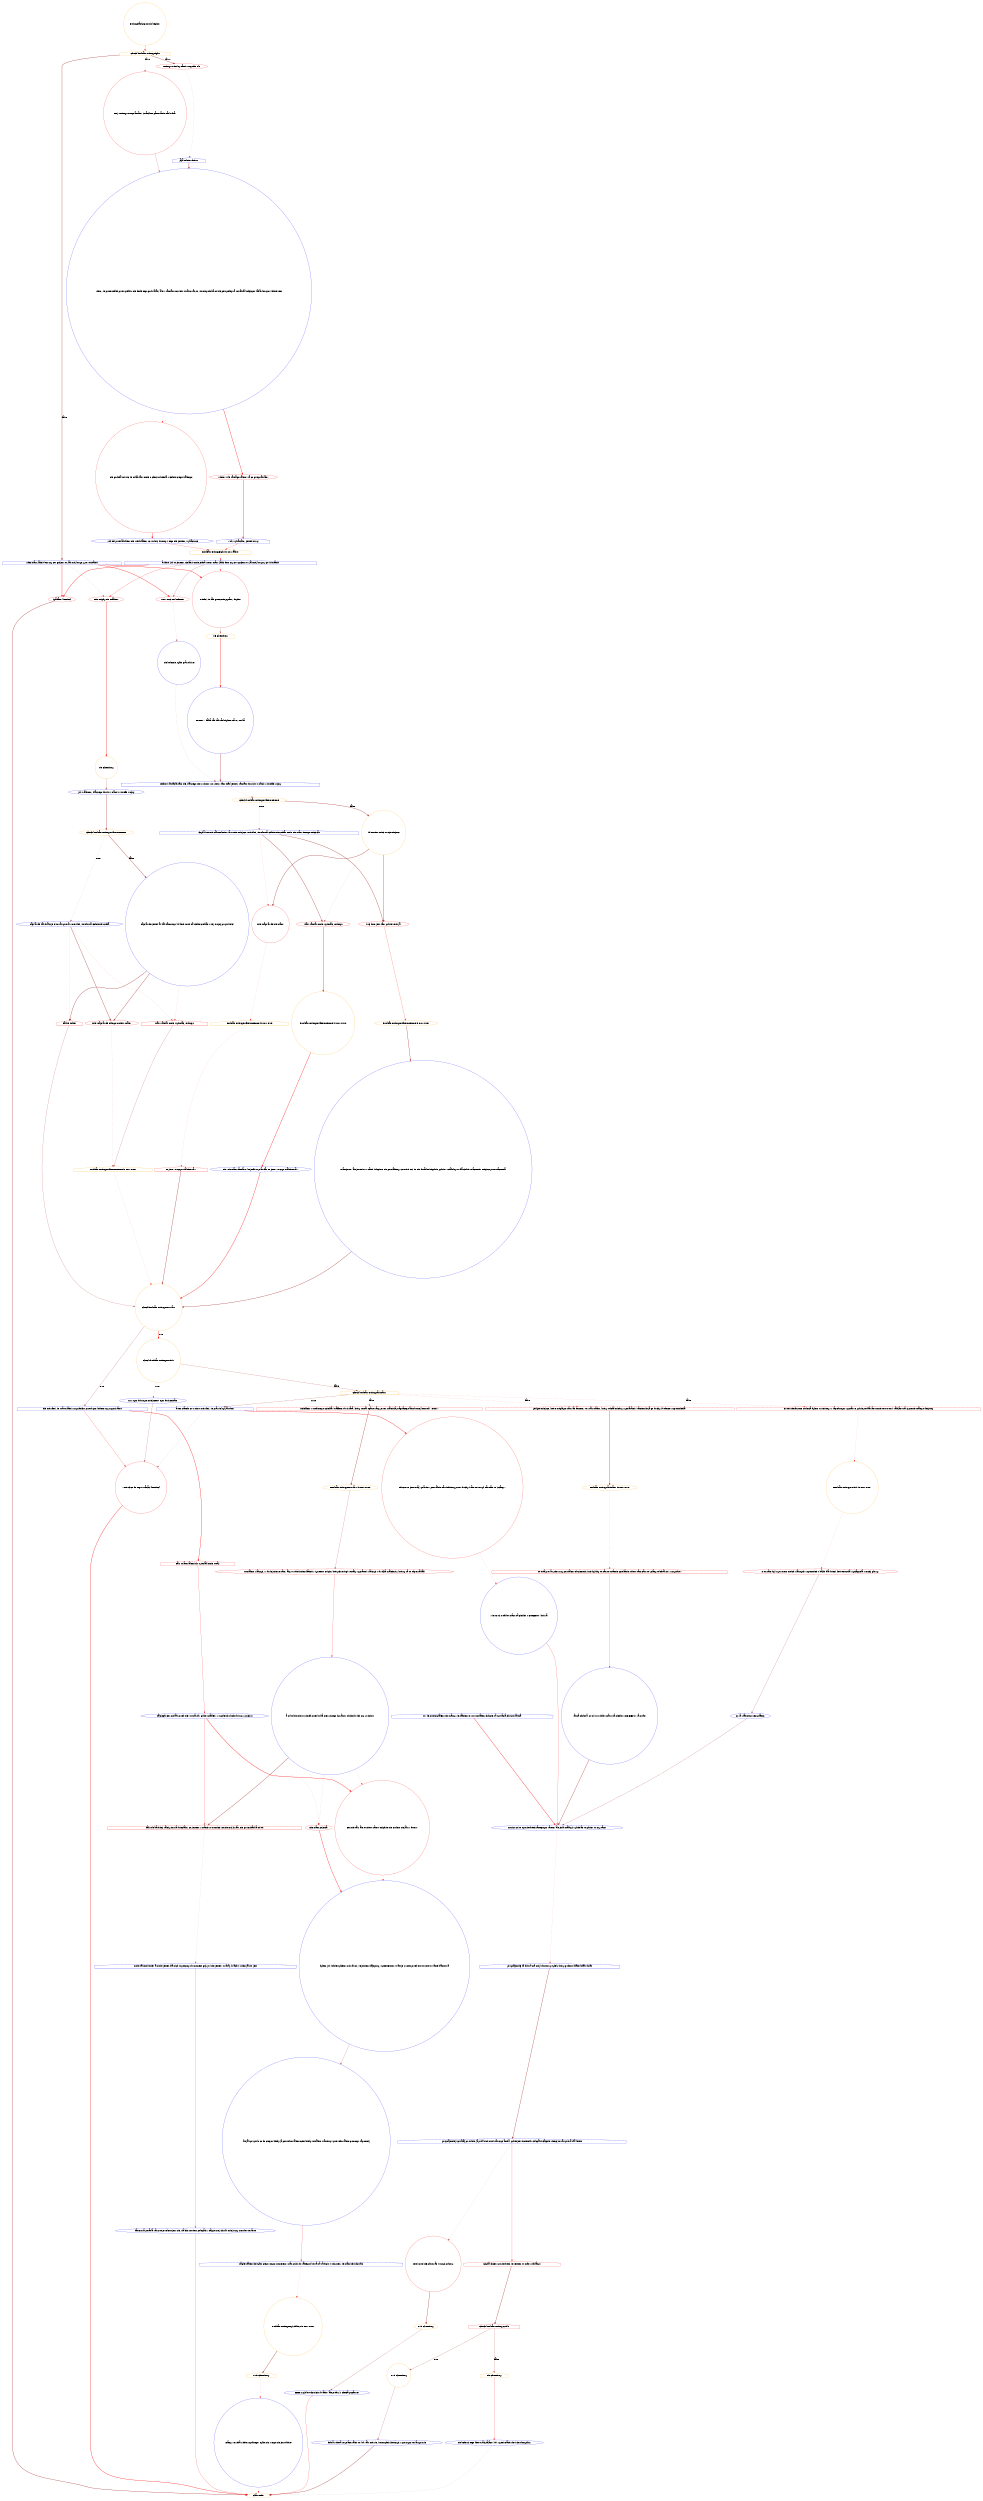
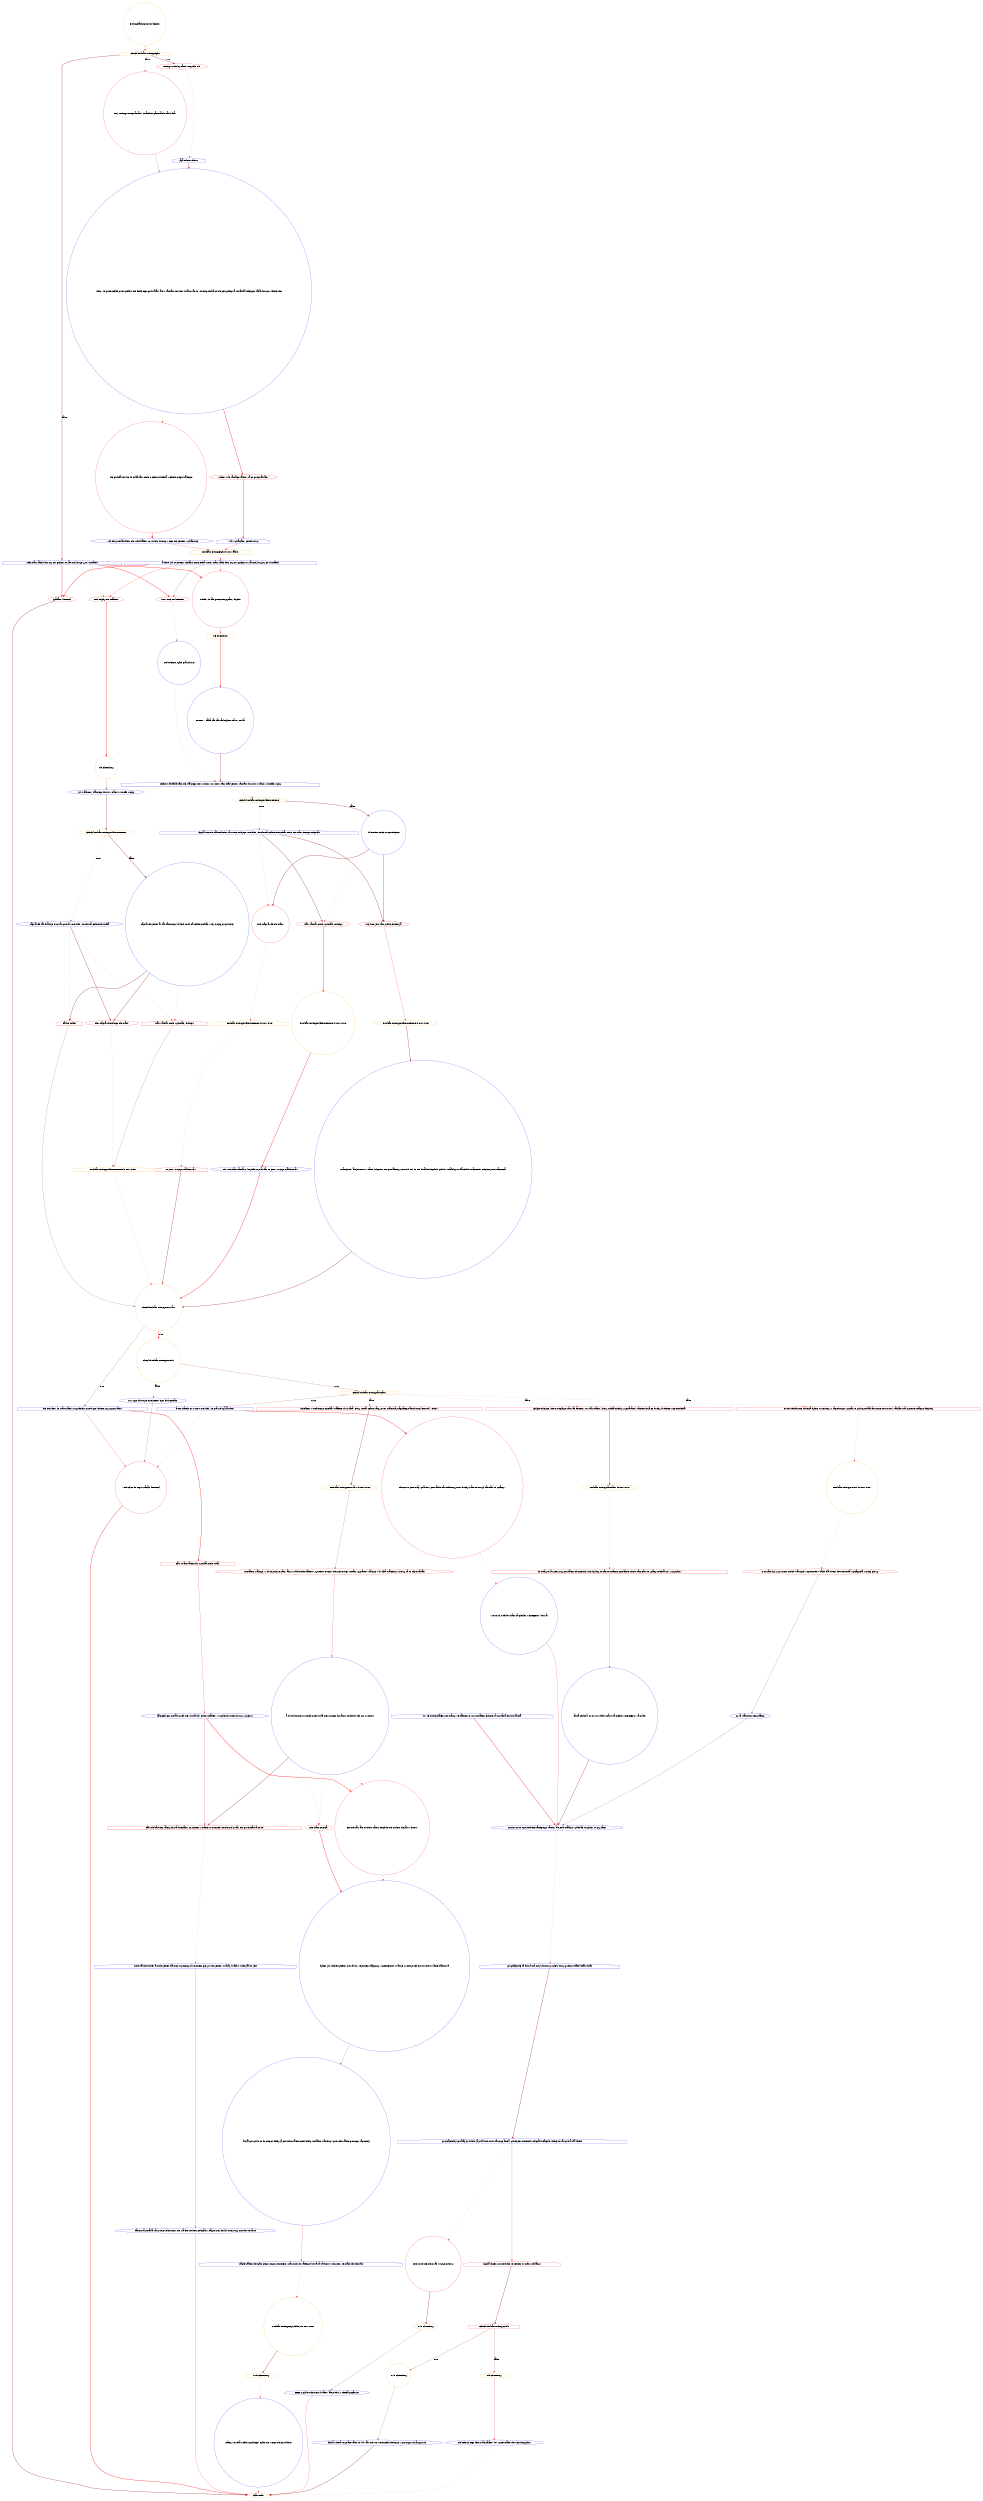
edge "Check boolean QuincyFight" -> "Quincy? Między nami wszystko ok?": label "false" -> "true"
node "lol musisz mieć swoje miejsce": color orange -> blue
node "Mój dom jest tam, gdzie serio ja.": label "Mój dom jest tam, gdzie serio ja." -> "Mój dom jest tam, gdzie jestem ja."
node "Nie. Naprawdę nikogo możesz mam.": label "Nie. Naprawdę nikogo możesz mam." -> "Nie. Naprawdę nikogo nie mam."
edge "Check boolean QuincyDuviri1" -> "co z tym dziwnym miejscem? tym duvi-cośtam": label "true" -> "false"
edge "Check boolean QuincyDuviri1" -> "Check boolean QuincyZariman1": label "false" -> "true"
